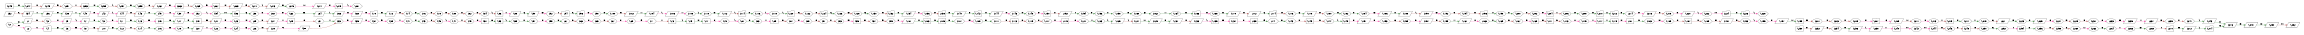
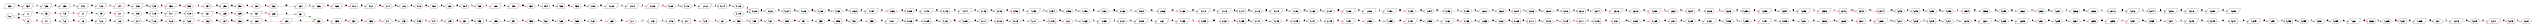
edge "S228" -> "S230": added, label "T"
node "S86": shape folder -> ellipse
edge "S116" -> "S118": now "S116" -> "S120"
edge "S243" -> "S276": now "S243" -> "S245"
